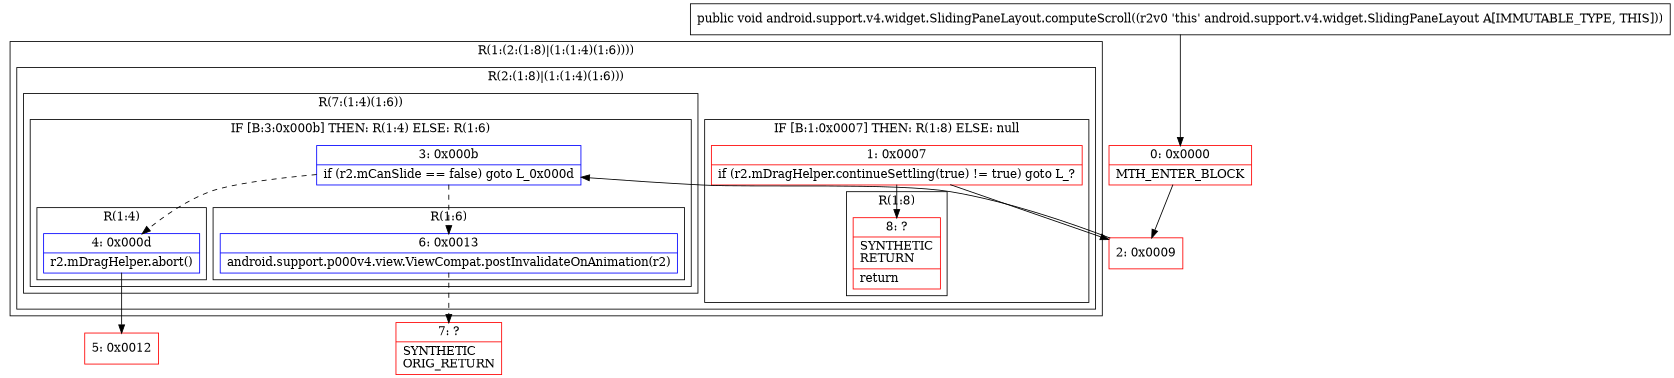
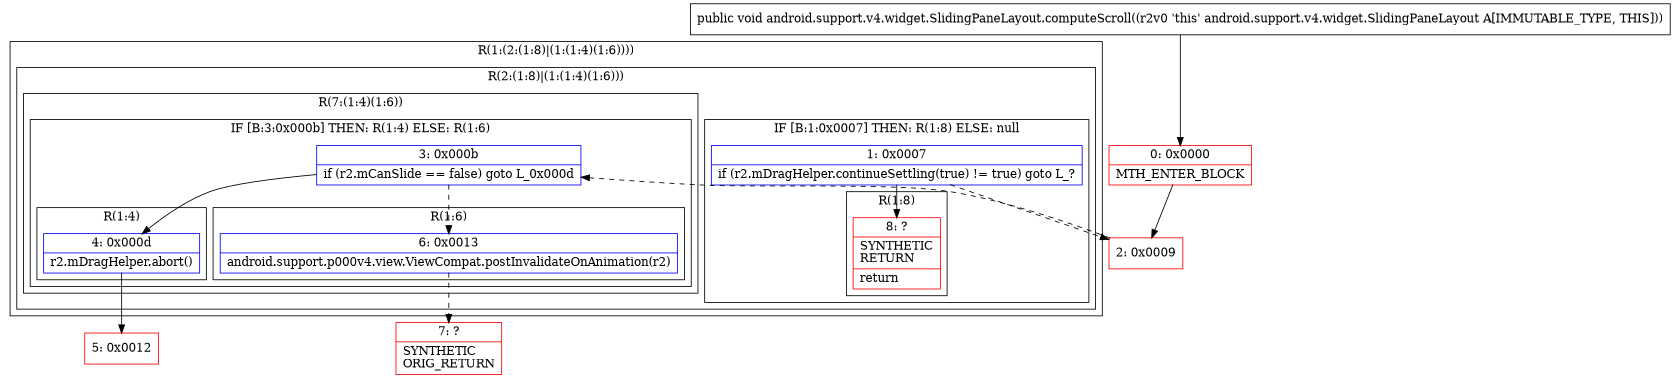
node "1: 0x0007": color red -> blue
edge "2: 0x0009" -> "3: 0x000b": style solid -> dashed
edge "3: 0x000b" -> "4: 0x000d": style dashed -> solid
edge "1: 0x0007" -> "2: 0x0009": style solid -> dashed
